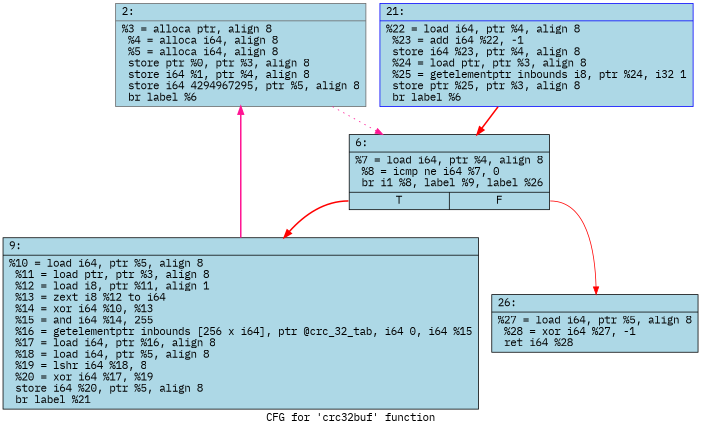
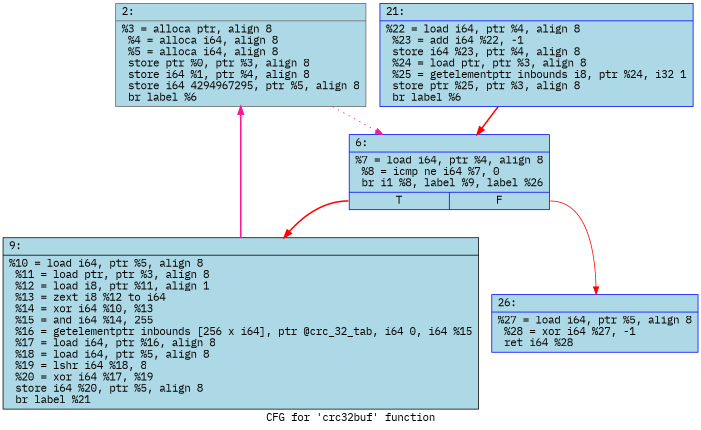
node "6:": color black -> blue
node "26:": color black -> blue
